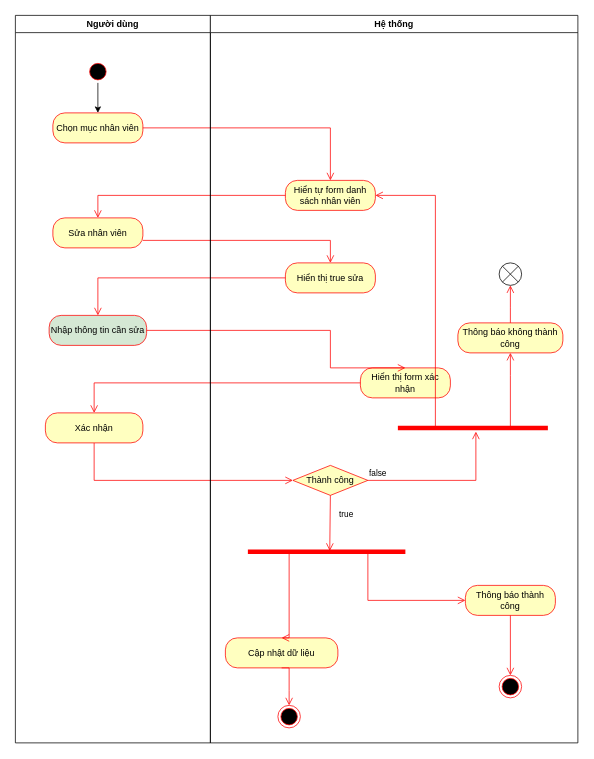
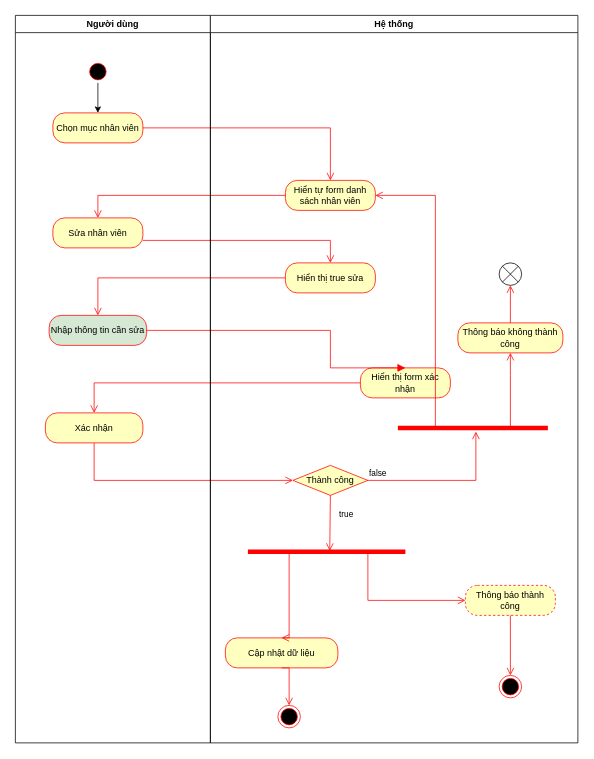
edge "Nhập thông tin cần sửa" -> "Hiển thị form xác nhận": arrowhead open -> block
node "Thông báo thành công": style solid -> dashed
